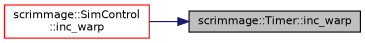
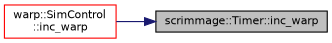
node "scrimmage::SimControl ::inc_warp": label "scrimmage::SimControl ::inc_warp" -> "warp::SimControl ::inc_warp"
